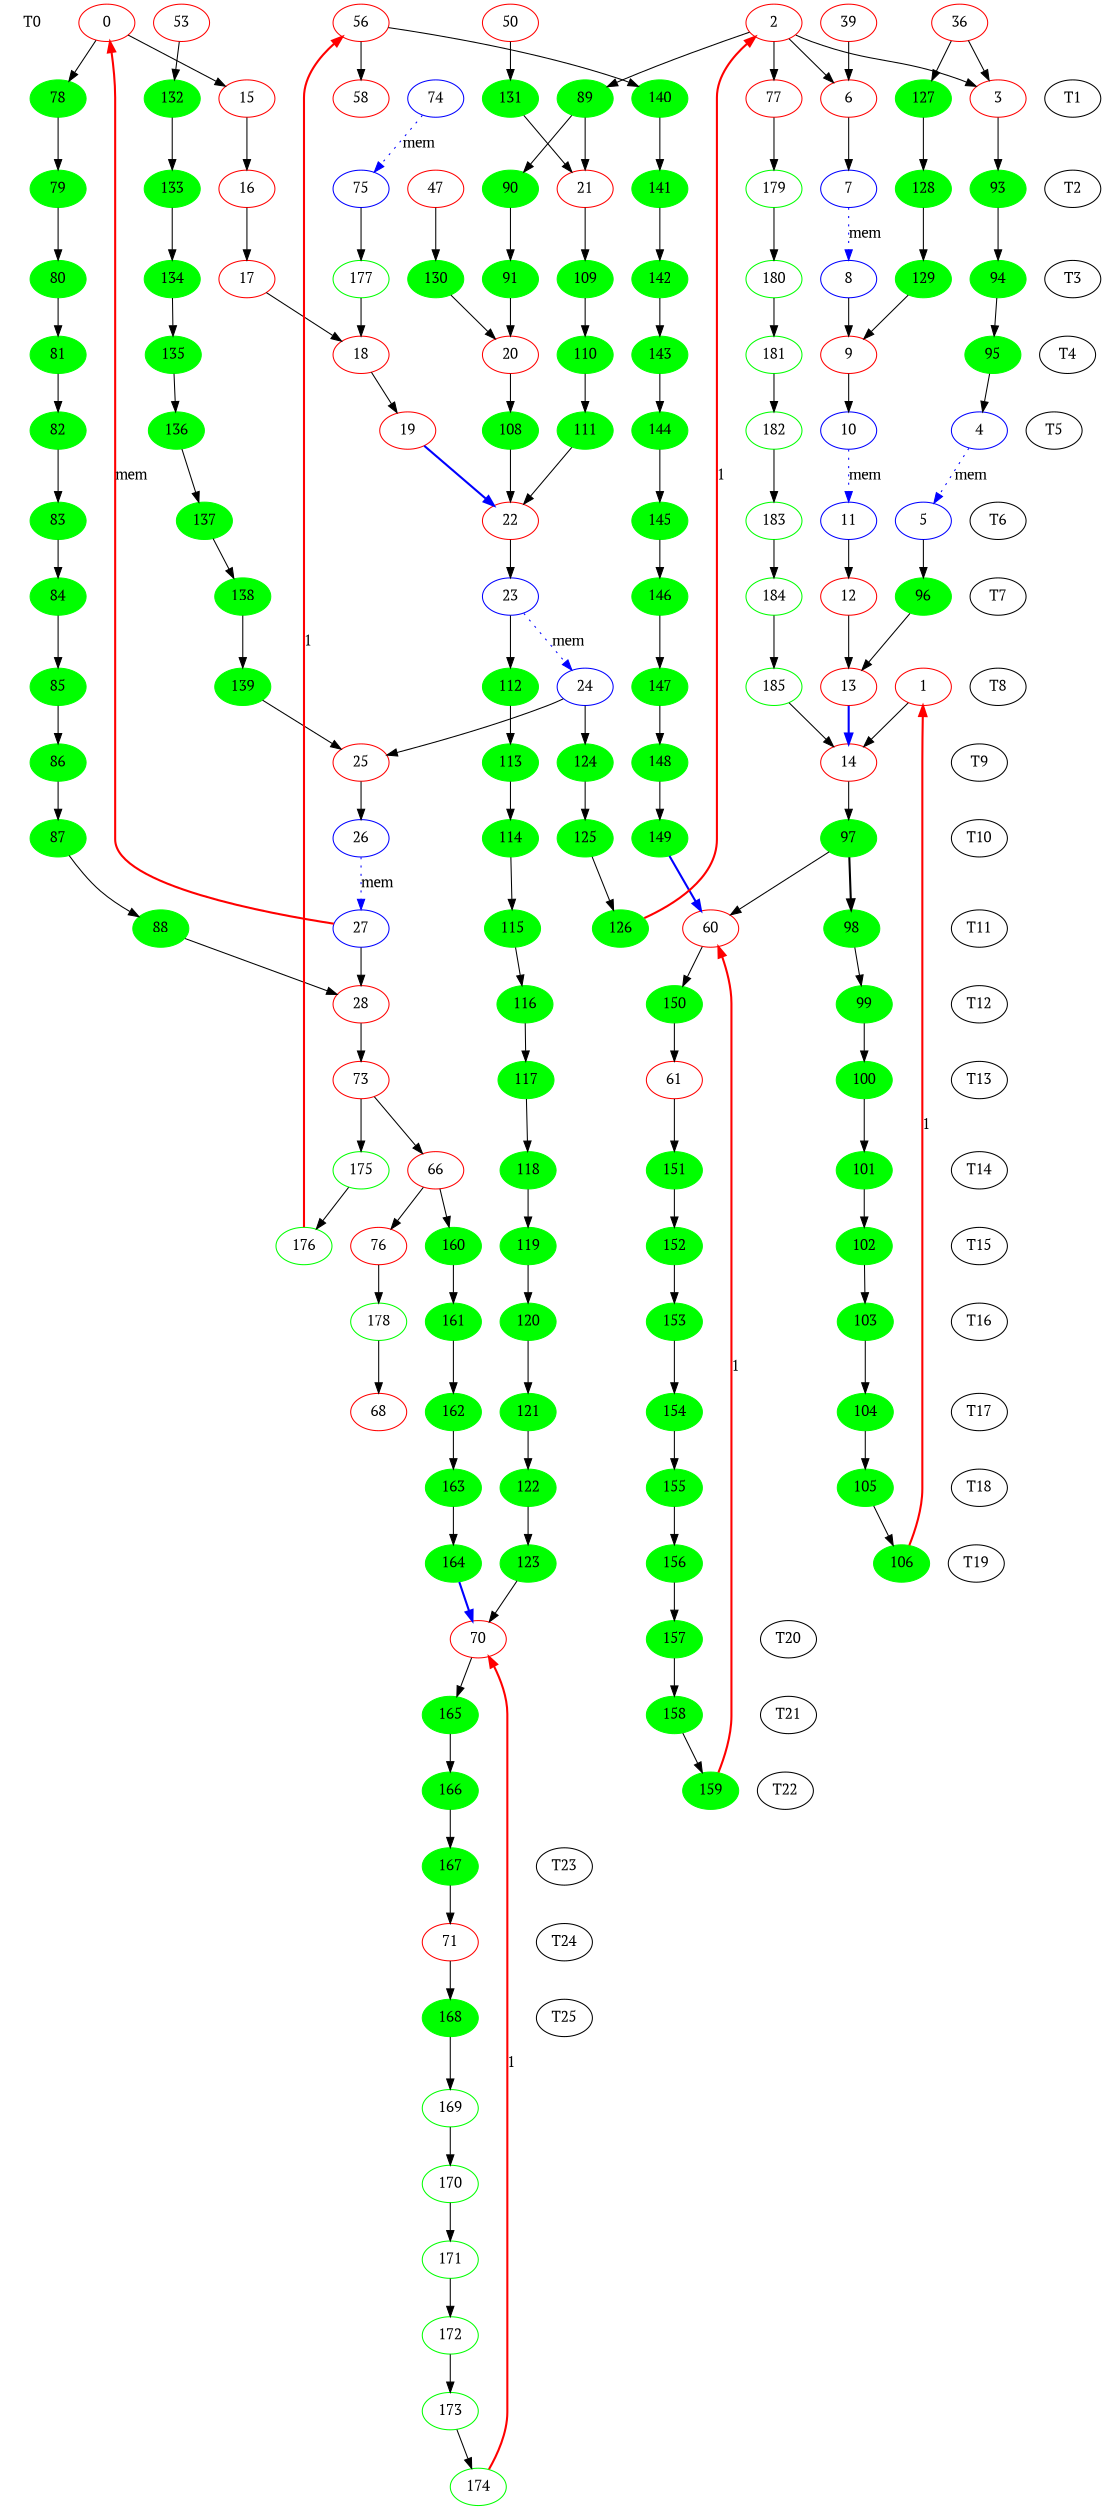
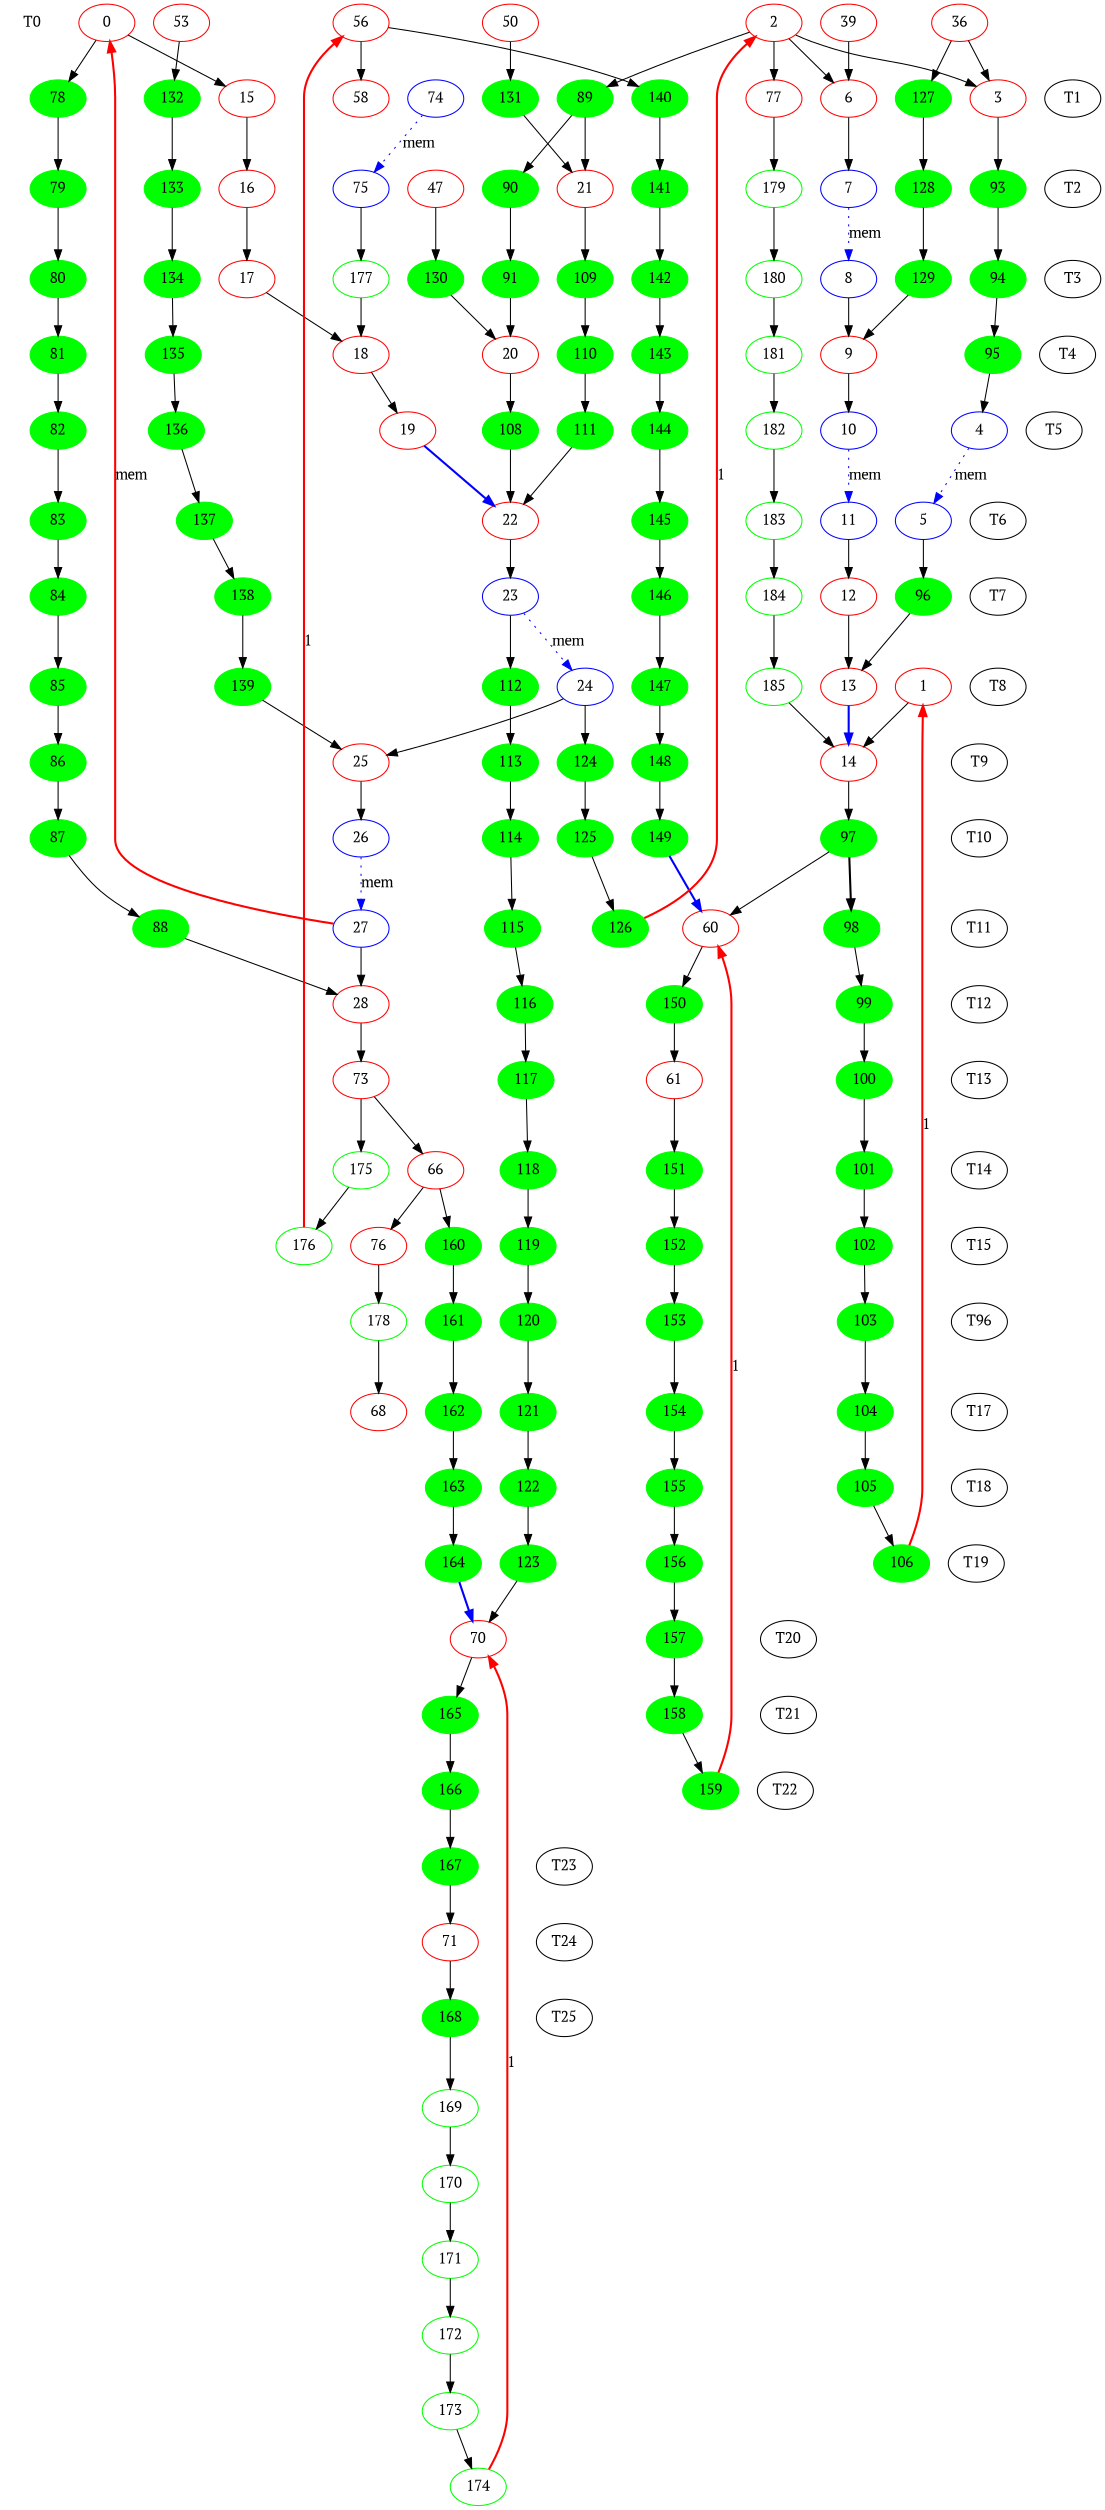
node "T16": label "T16" -> "T96"
